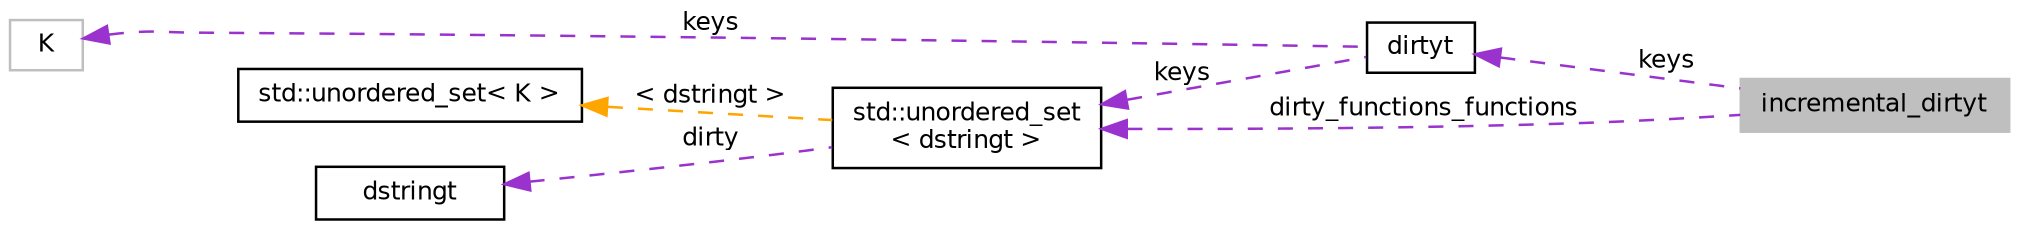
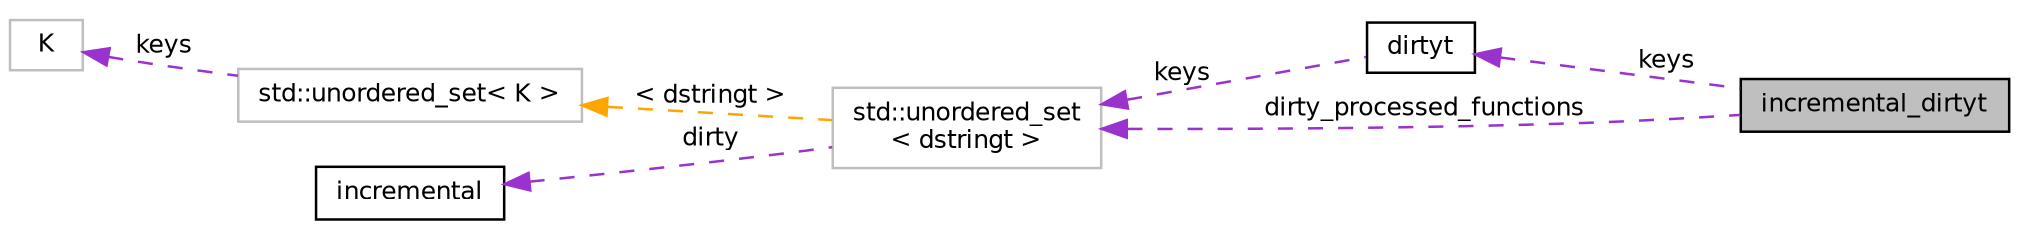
edge "dirtyt" -> "K": now "std::unordered_set< K >" -> "K"
node "std::unordered_set< K >": color black -> grey75
node "incremental_dirtyt": color grey75 -> black
edge "incremental_dirtyt" -> "std::unordered_set < dstringt >": label " dirty_functions_functions" -> " dirty_processed_functions"
node "std::unordered_set < dstringt >": color black -> grey75
node "dstringt": label "dstringt" -> "incremental"
